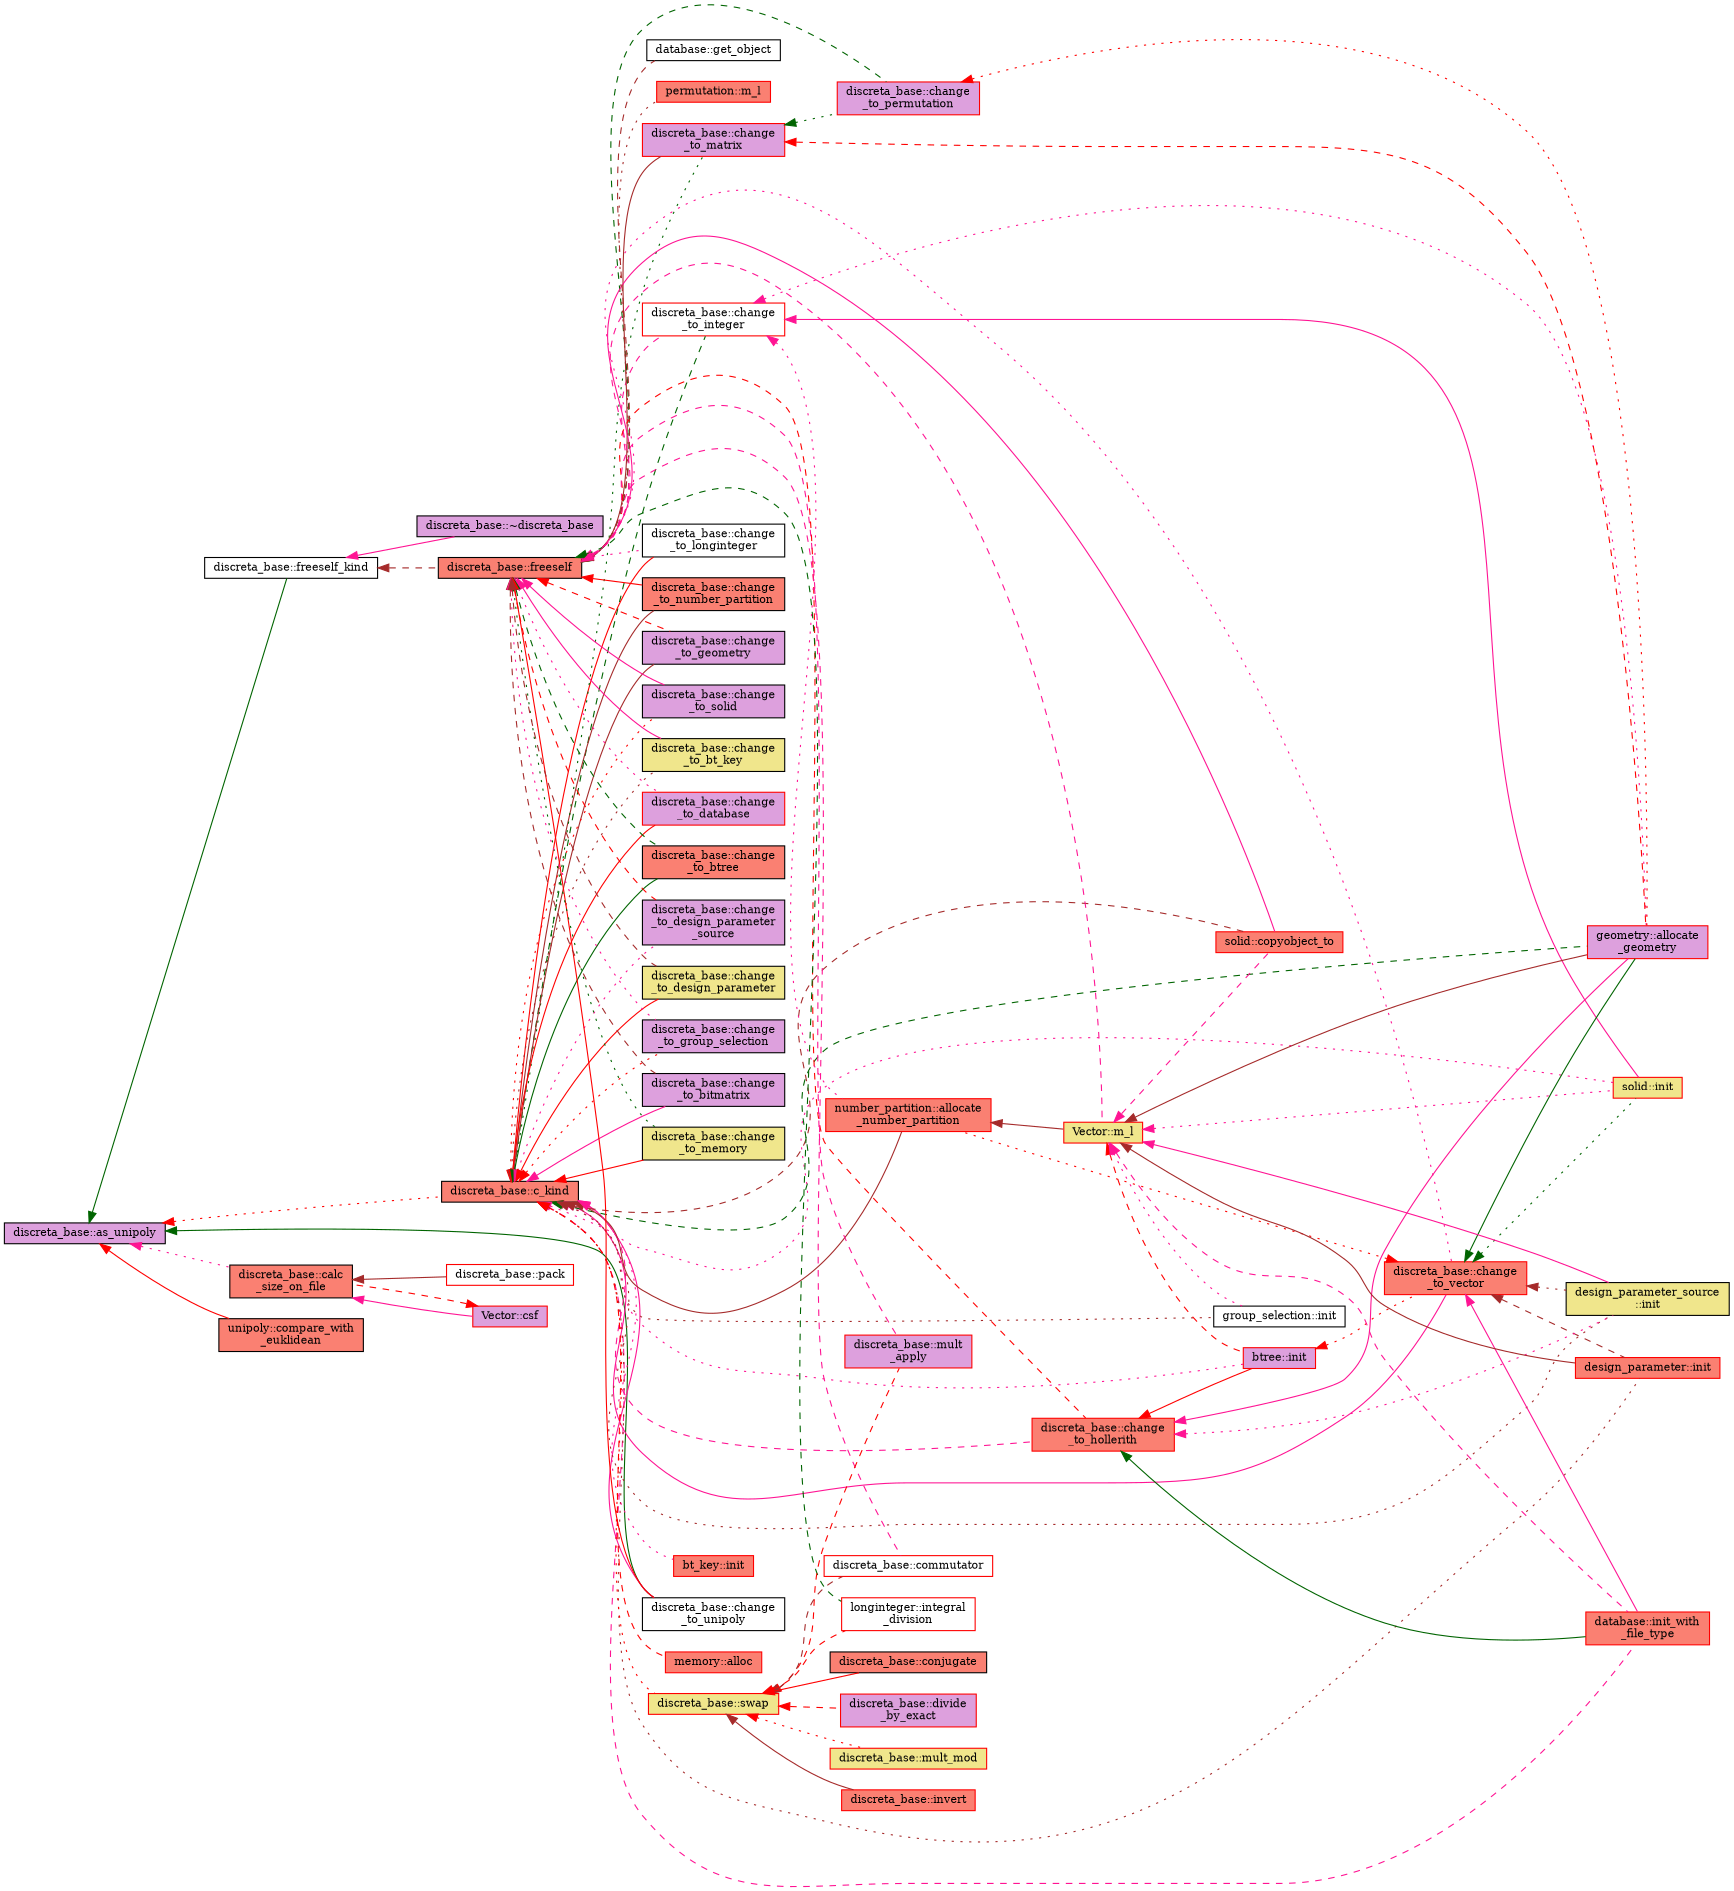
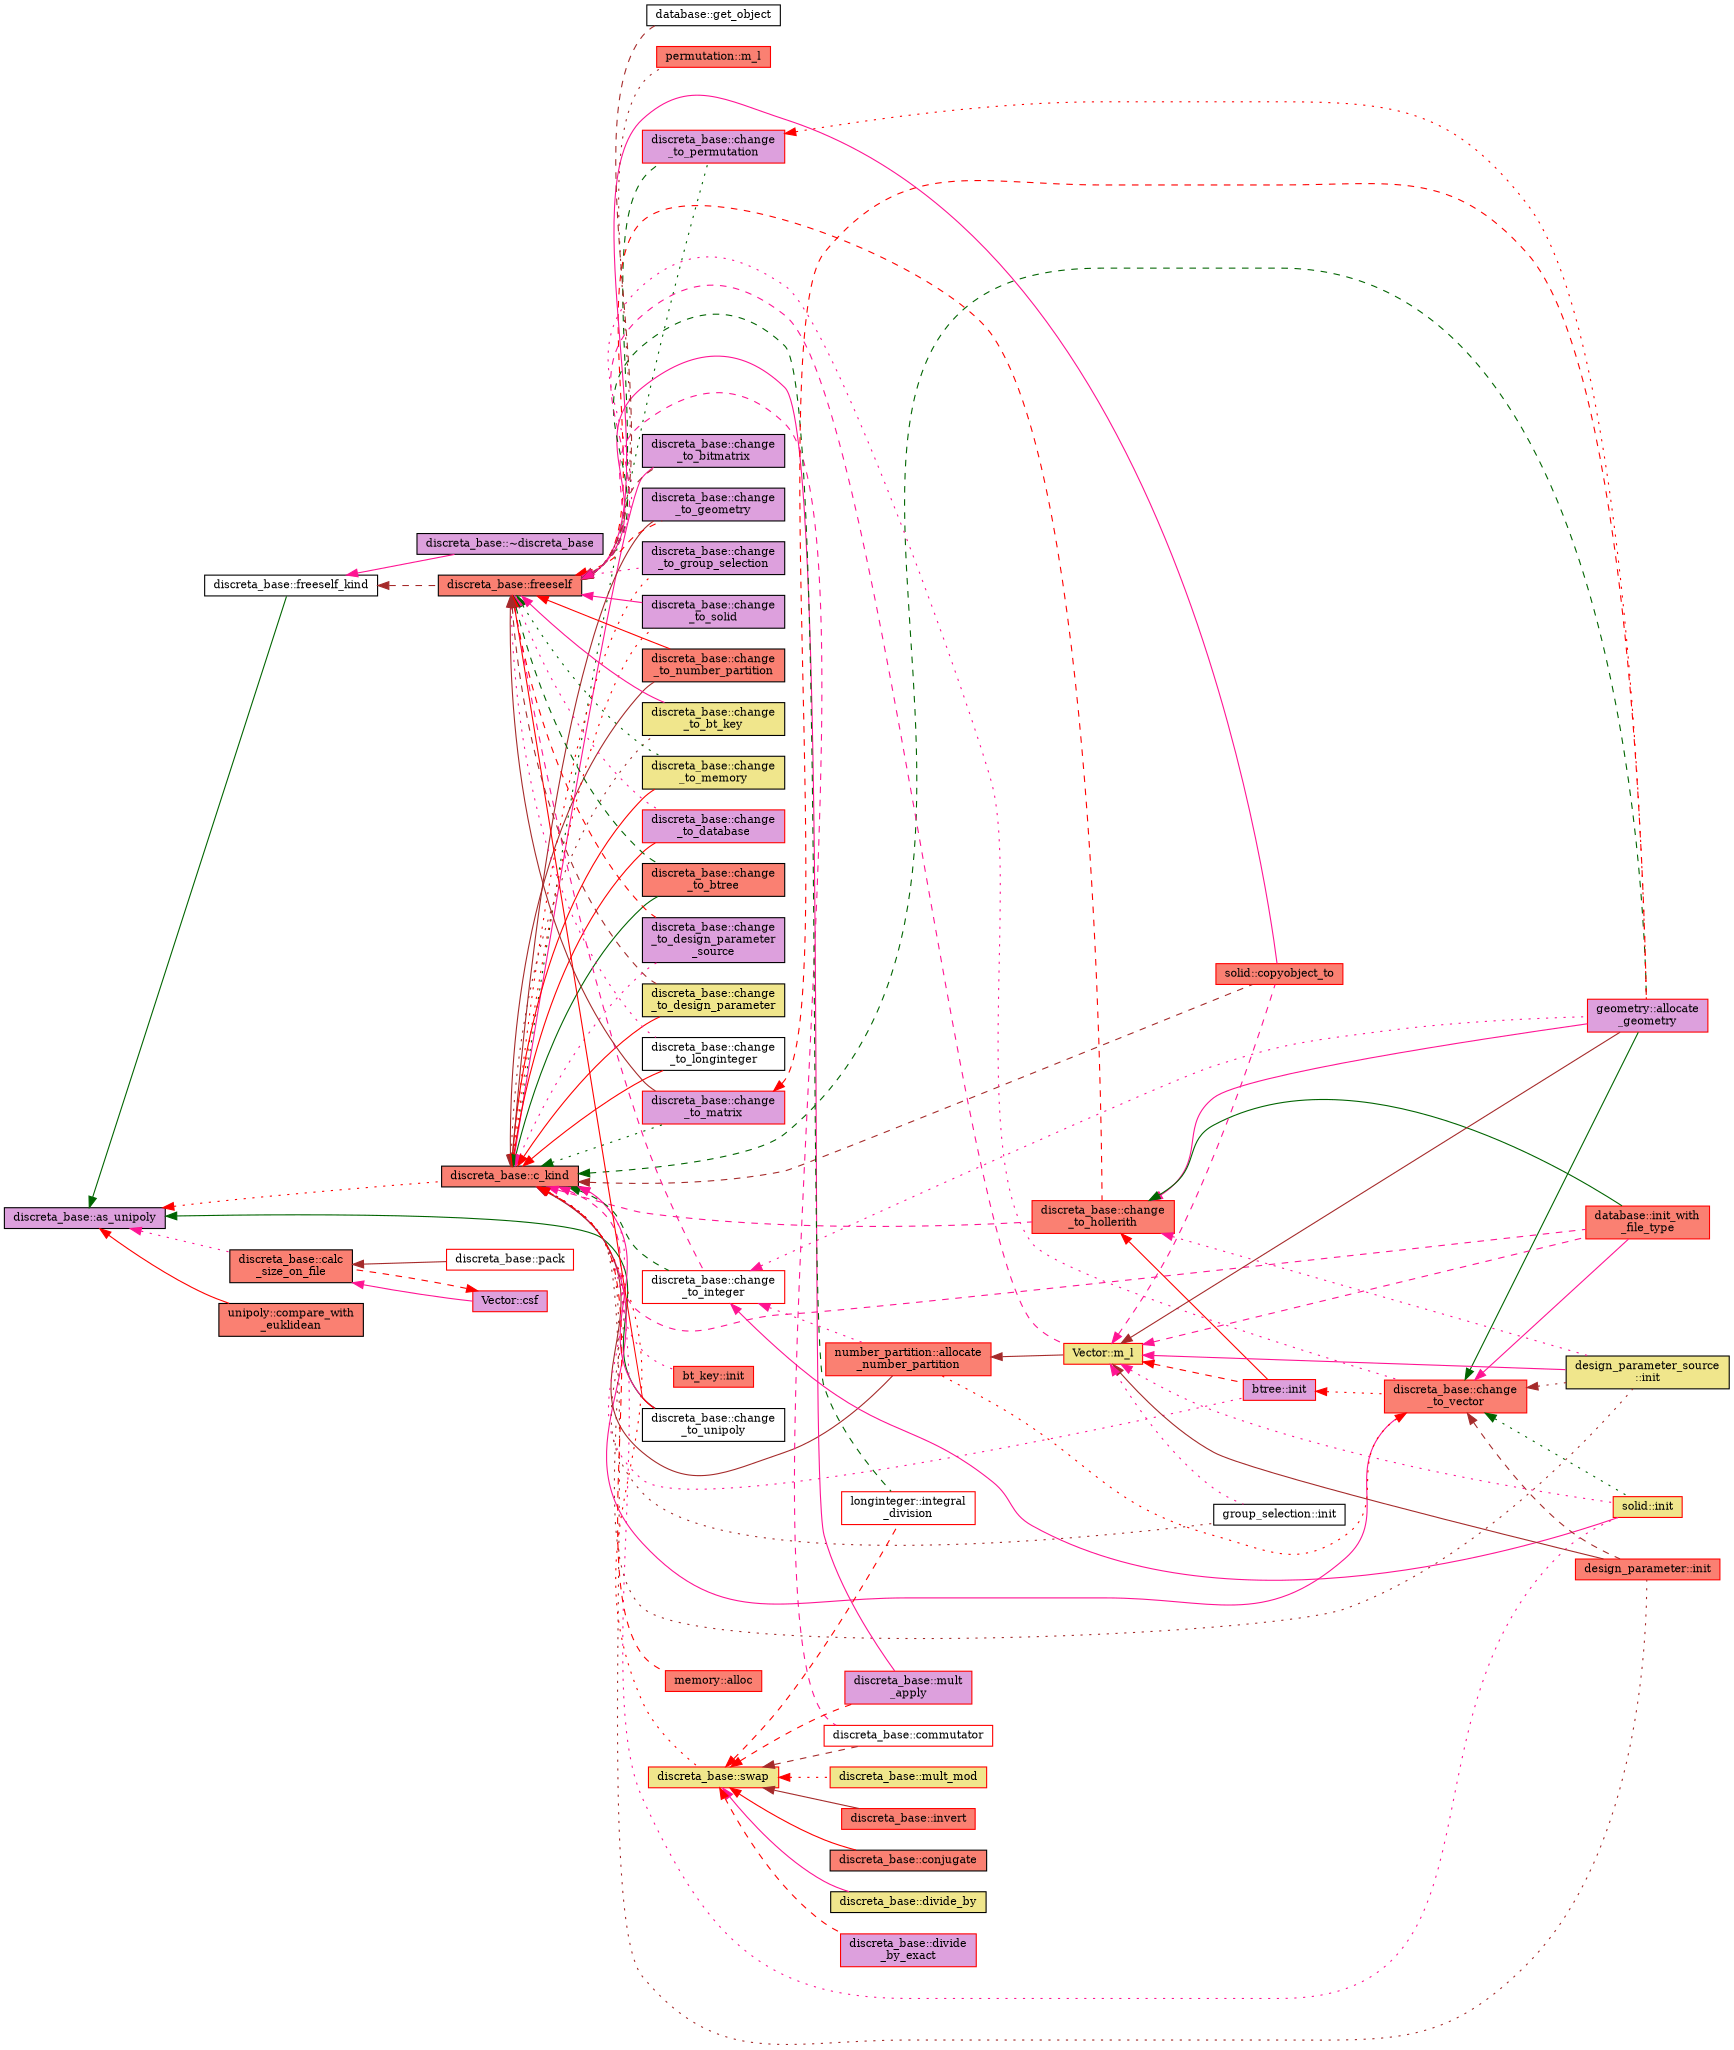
edge "discreta_base::change _to_permutation" -> "discreta_base::change _to_matrix": now "discreta_base::change _to_permutation" -> "discreta_base::c_kind"
edge "discreta_base::mult _apply" -> "discreta_base::freeself": style dashed -> solid
node "discreta_base::divide_by": added
